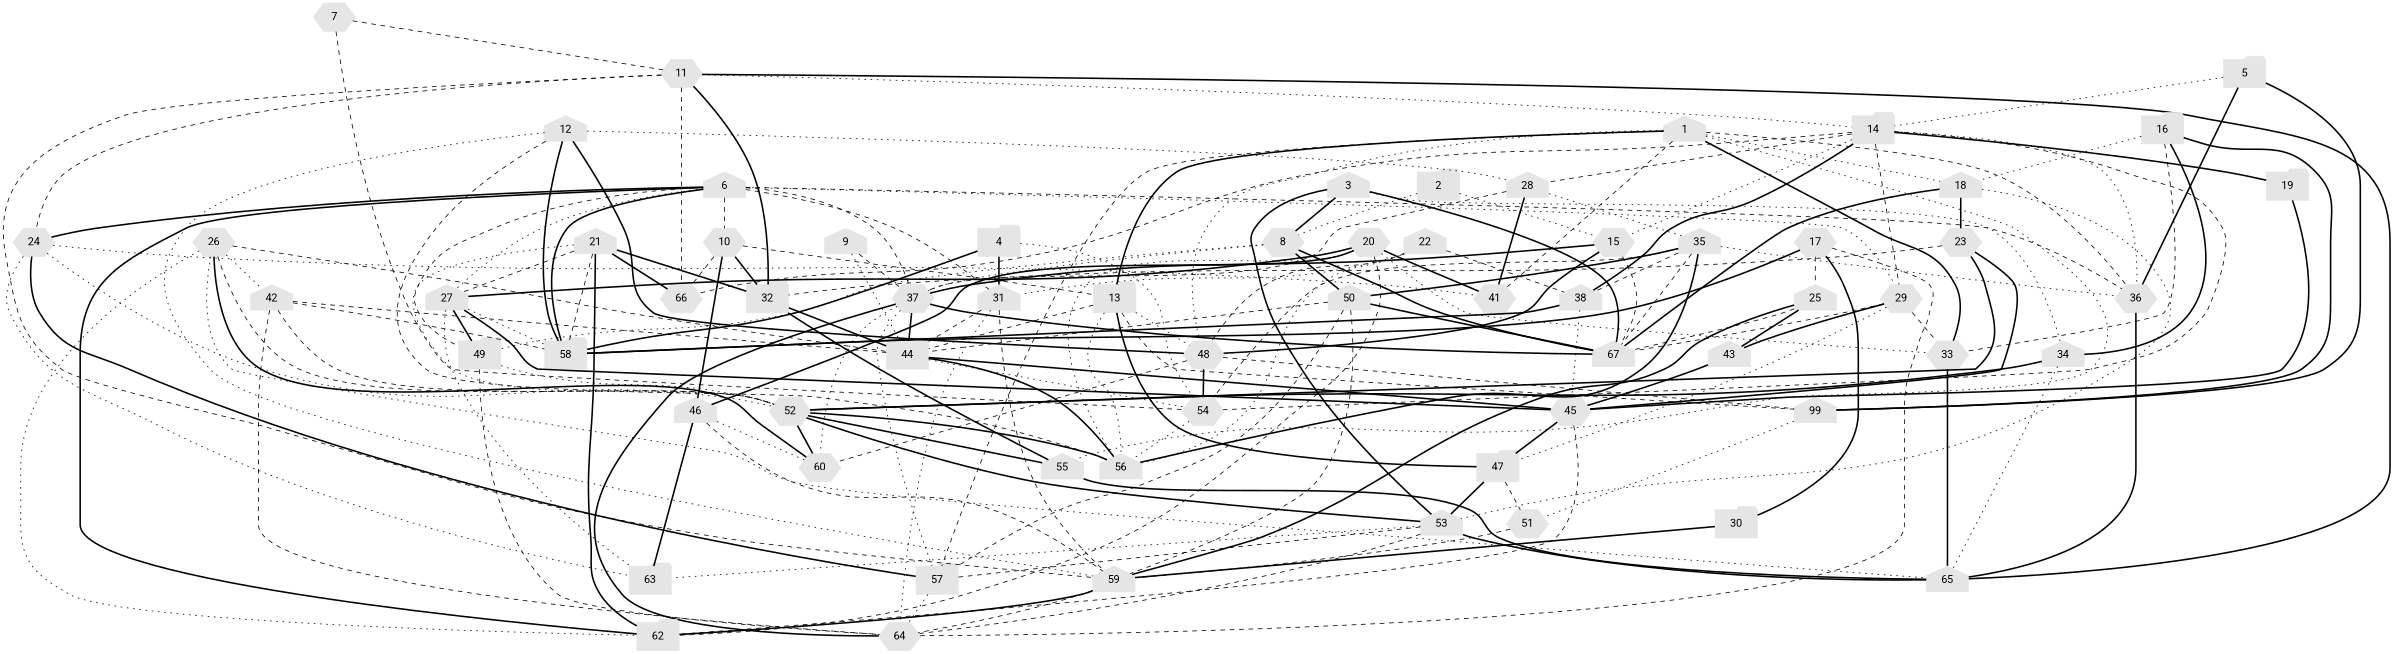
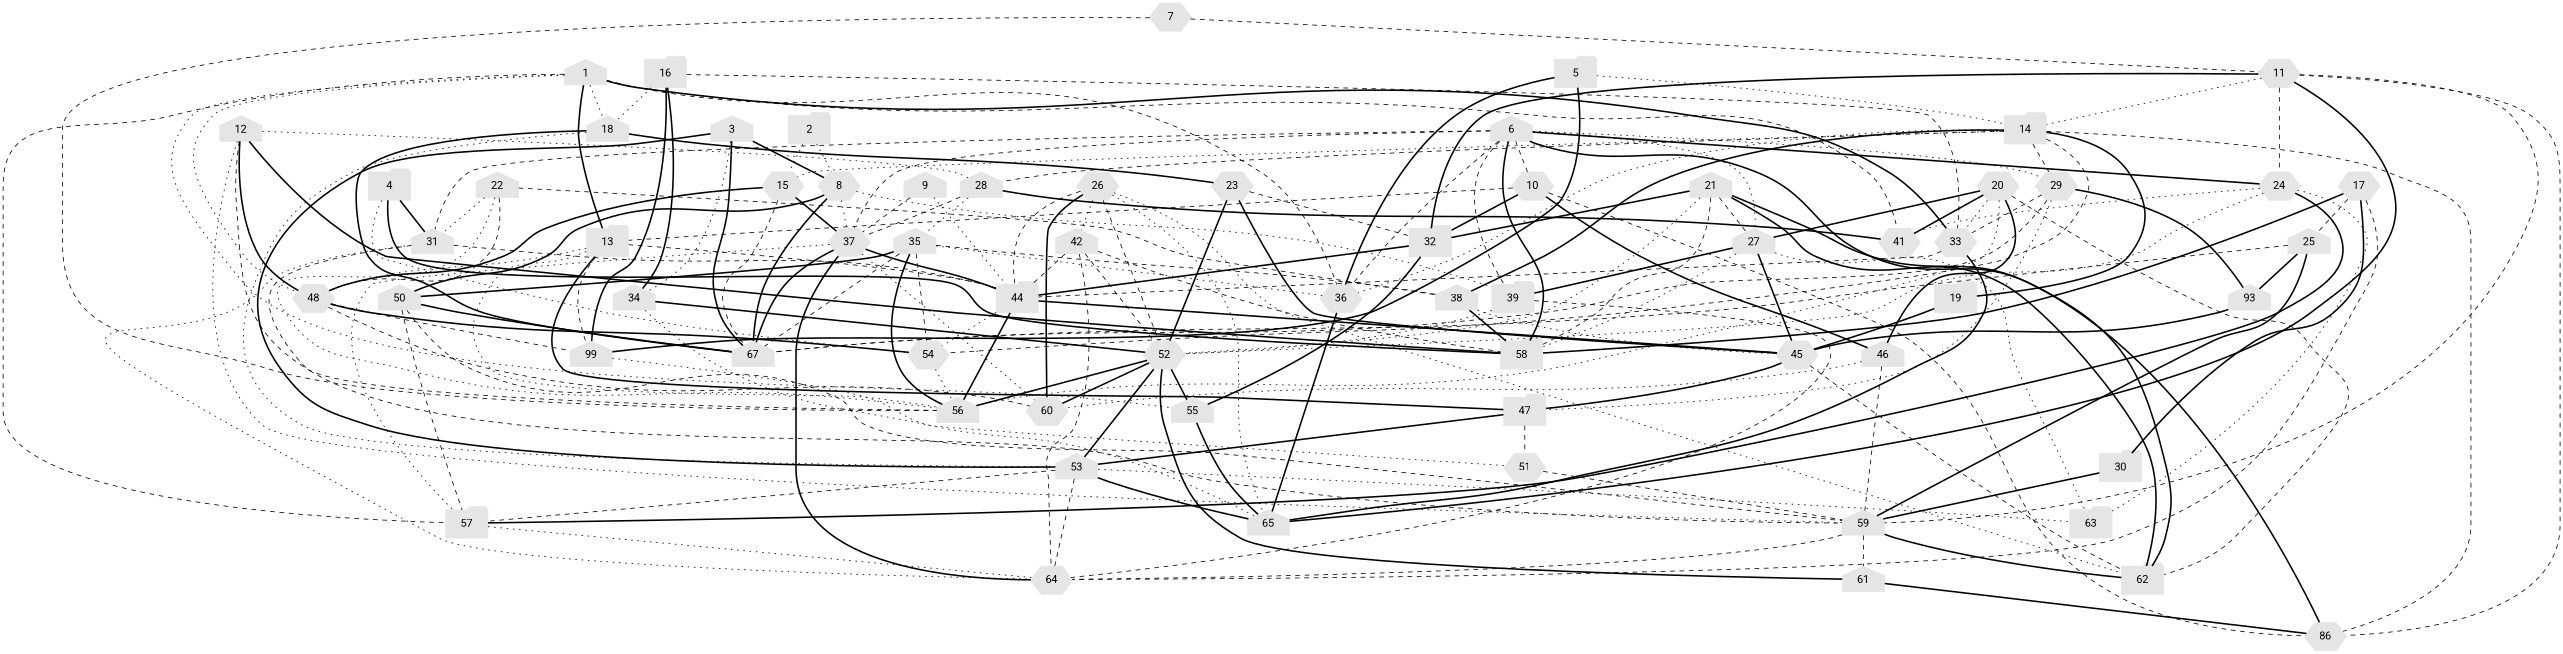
node "66": label "66" -> "86"
edge "50" -- "44": now "33" -- "44"
node "49": label "49" -> "39"
node "43": label "43" -> "93"
edge "7" -- "54": now "7" -- "56"
edge "46" -- "63": removed
node "61": added
